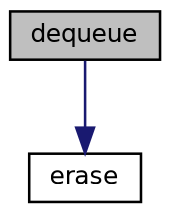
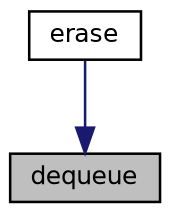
edge "dequeue" -> "erase": reversed
